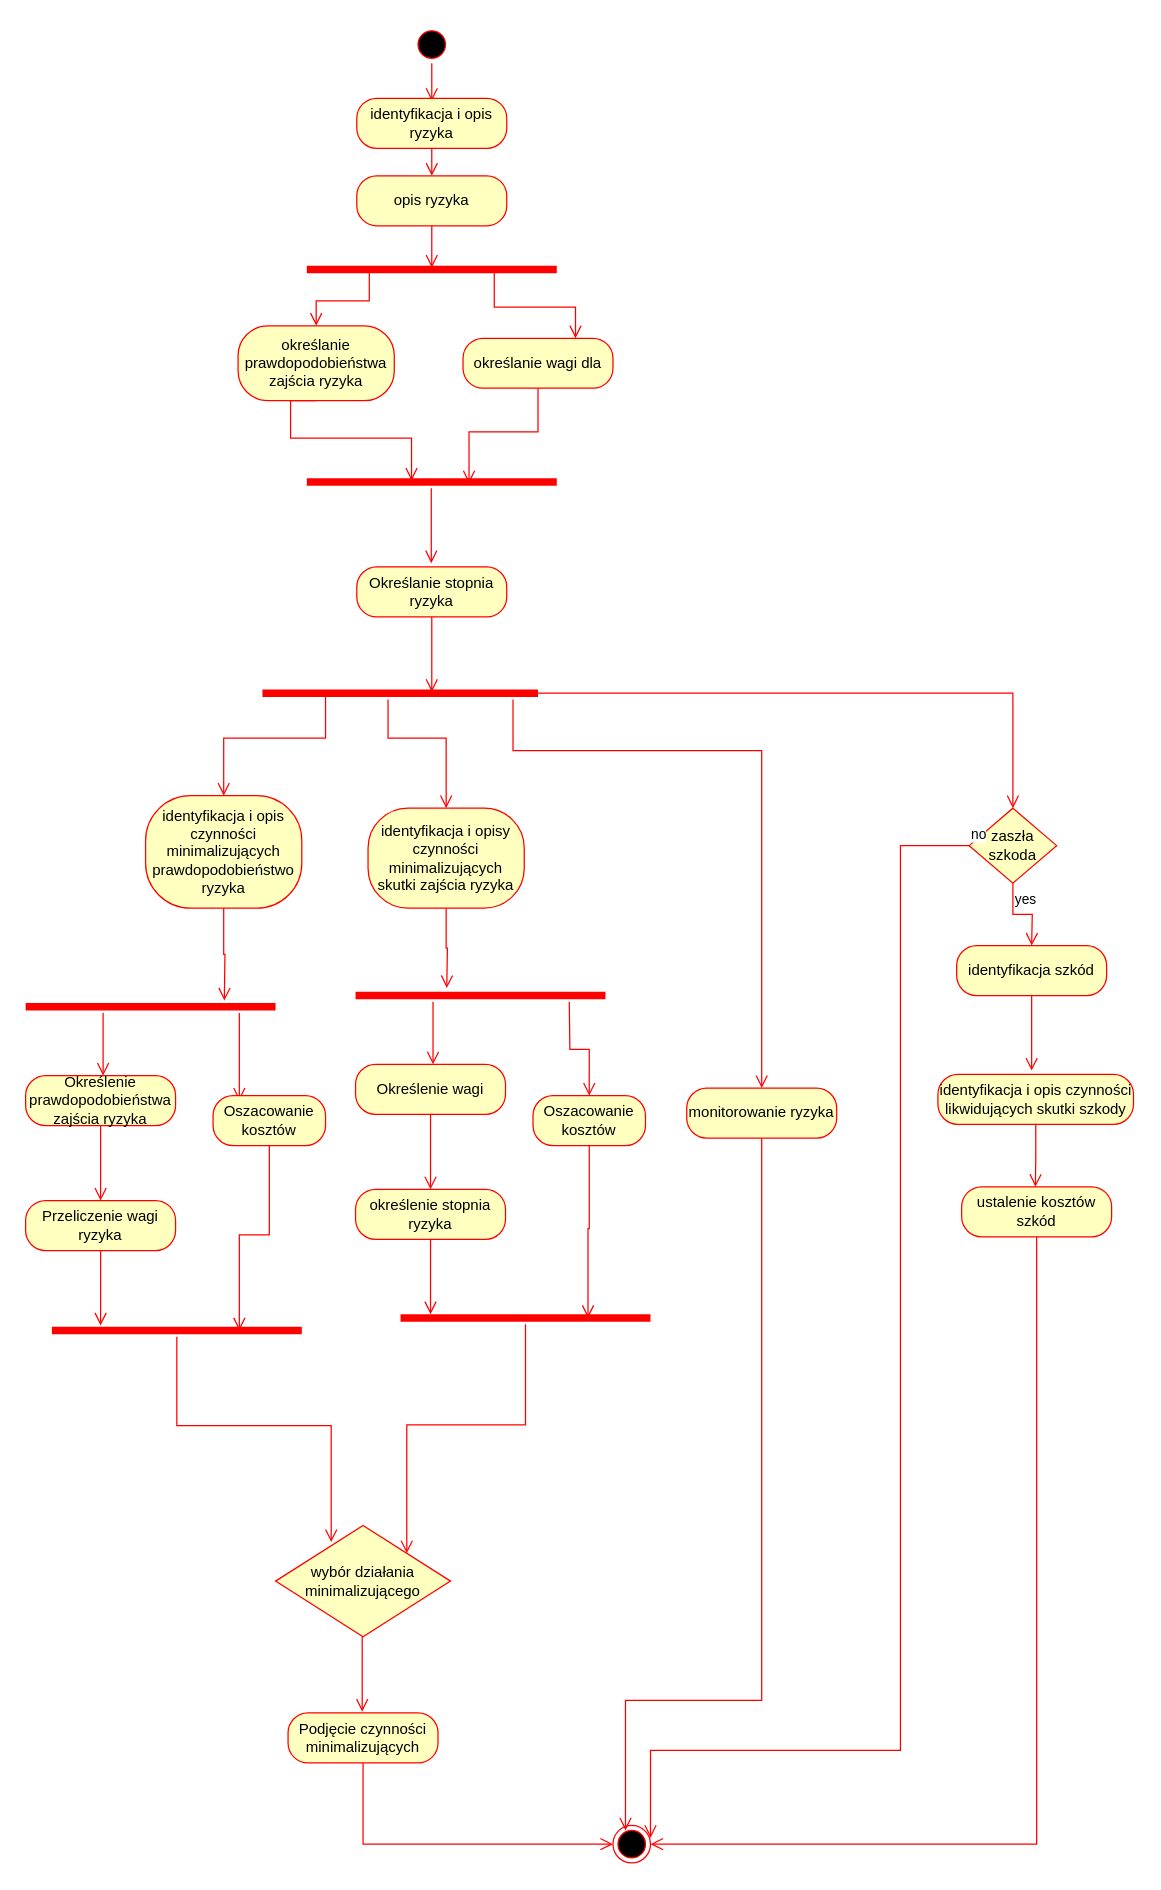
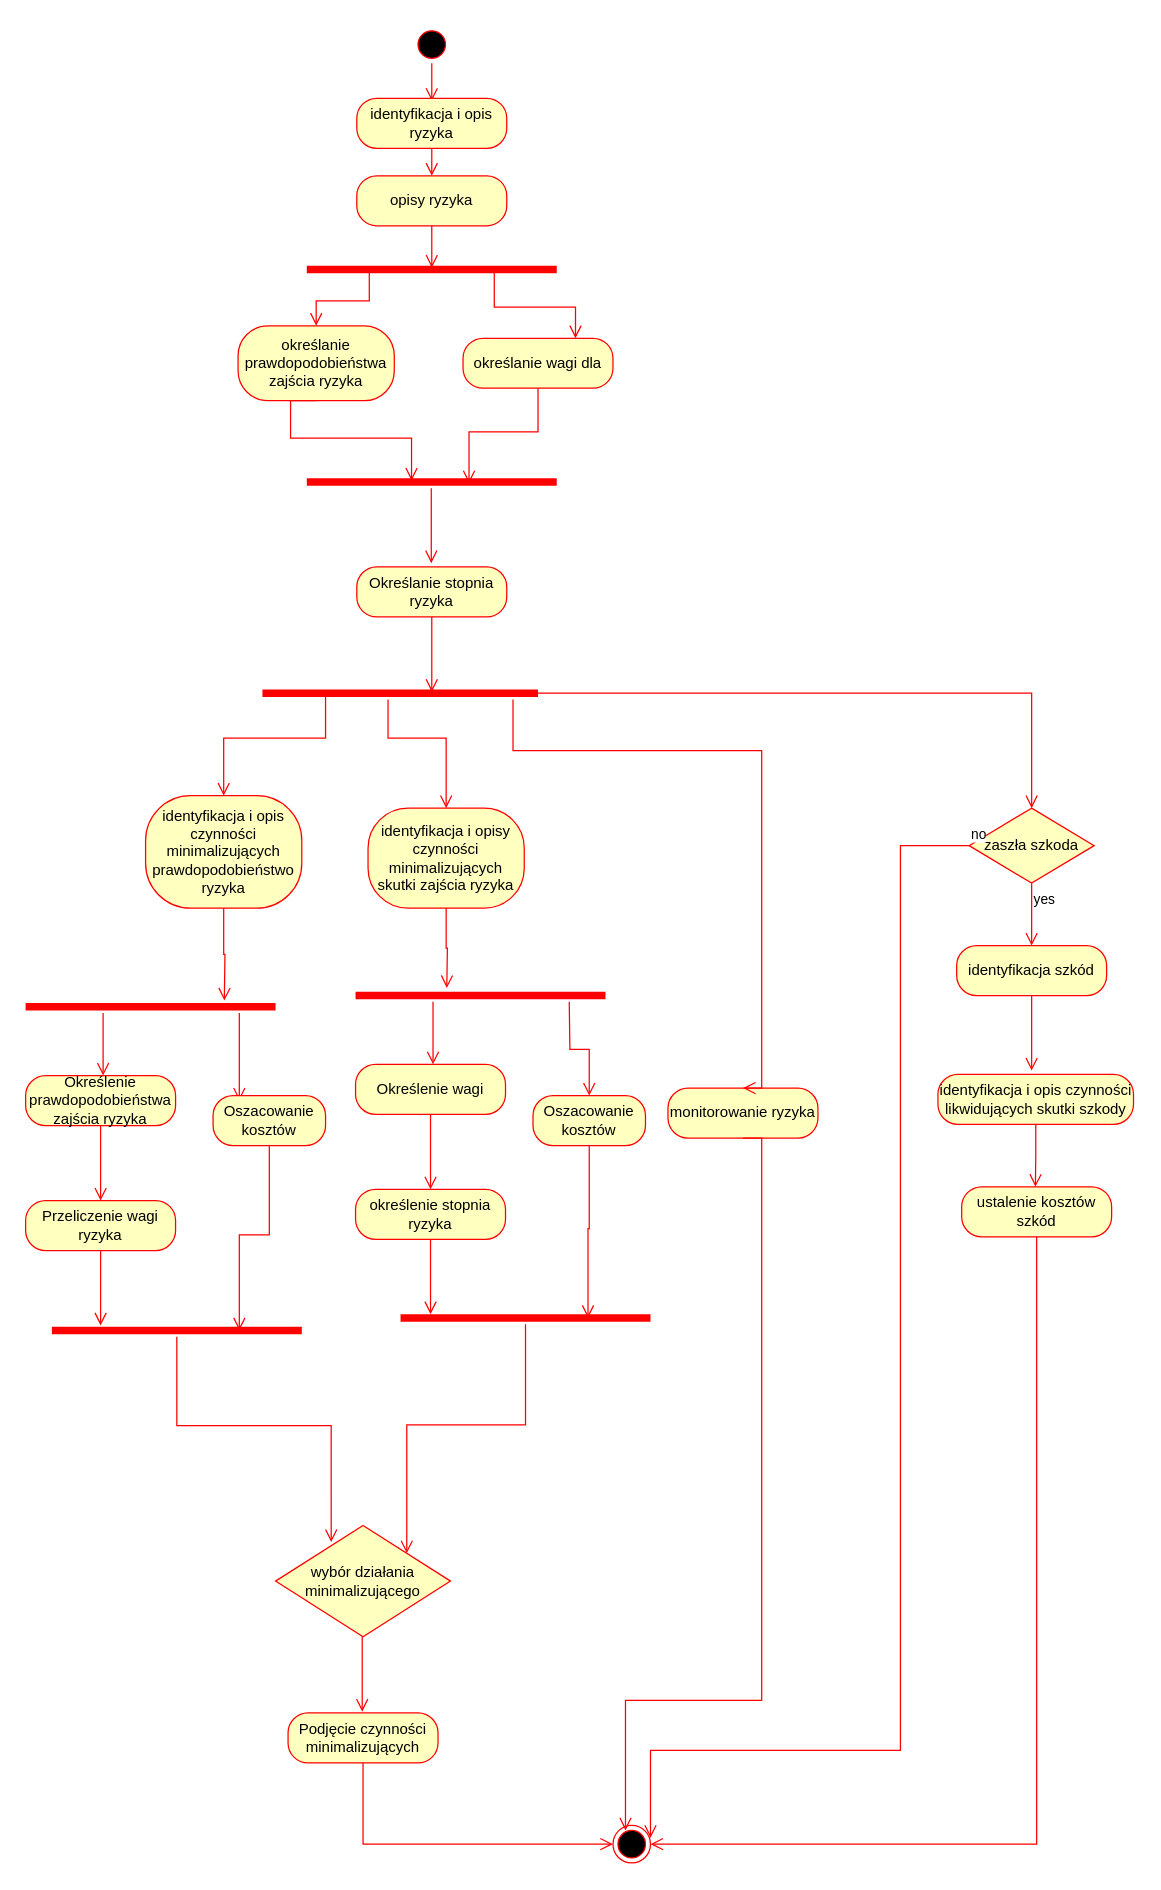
node "opis ryzyka": label "opis ryzyka" -> "opisy ryzyka"
node "zaszła szkoda": size 88x75 -> 125x75
node "monitorowanie ryzyka": moved (762, 1113) -> (743, 1113)
